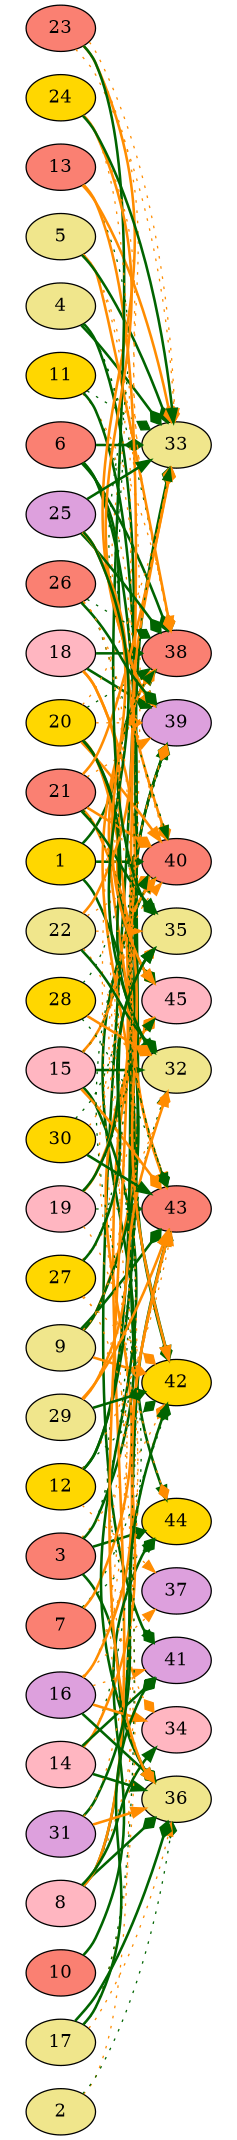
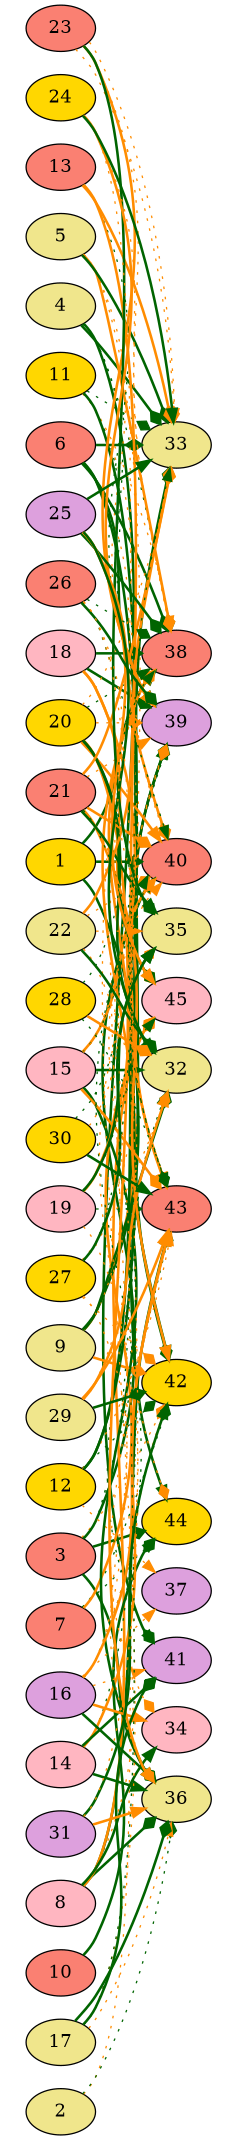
edge "9" -> "43": now "9" -> "32"
